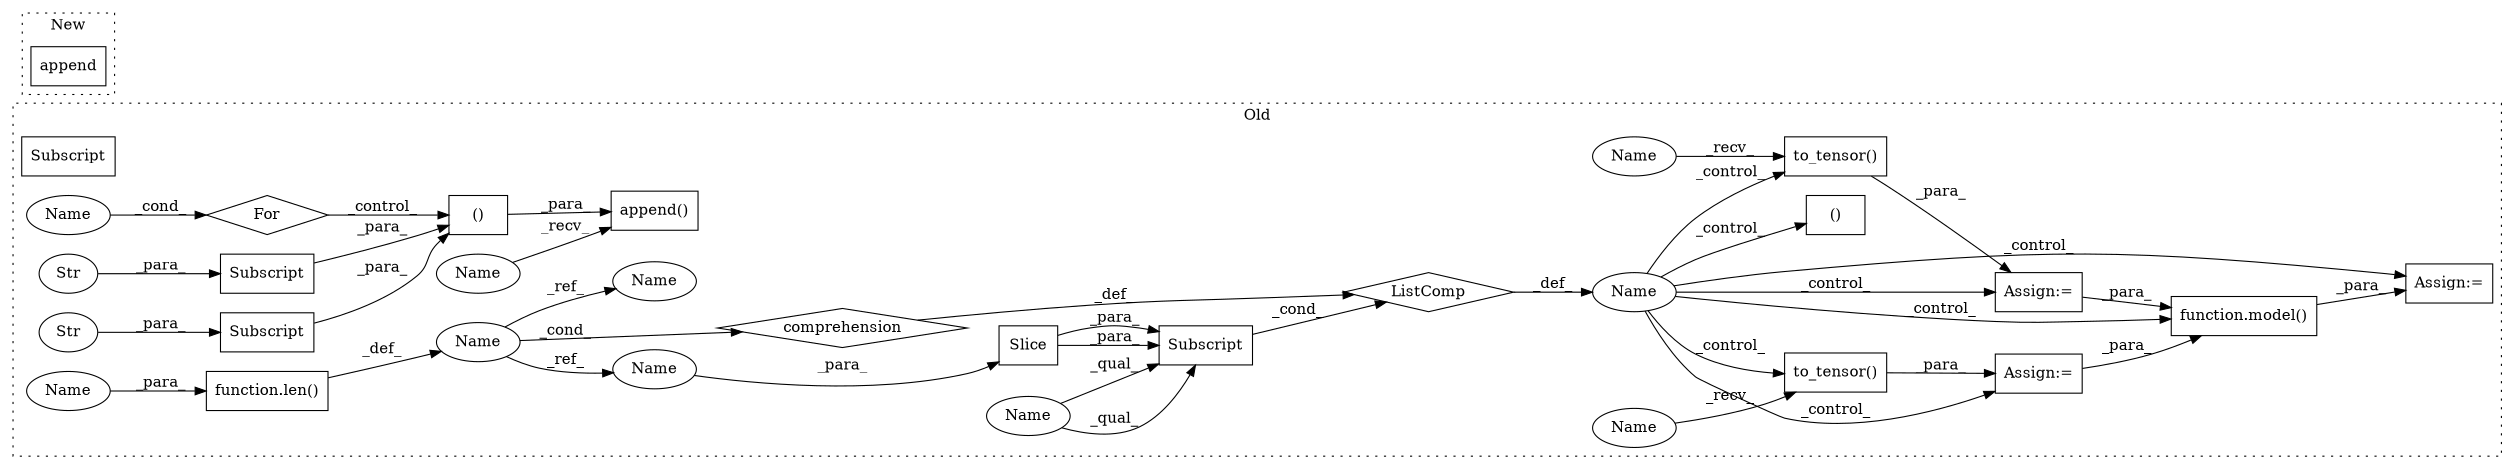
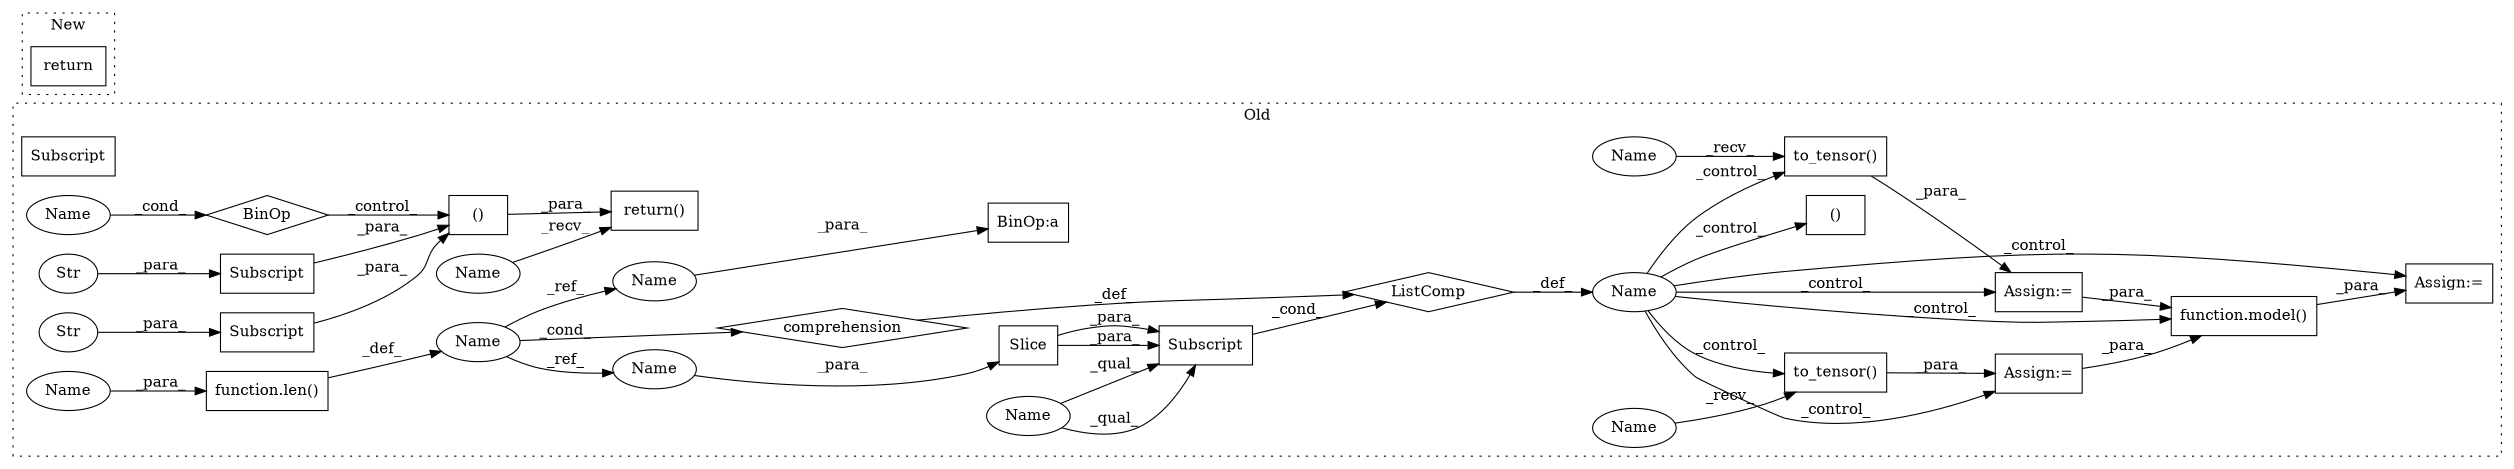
node "append": label "append" -> "return"
node "append()": label "append()" -> "return()"
node "For": label "For" -> "BinOp"
node "BinOp:a": added
